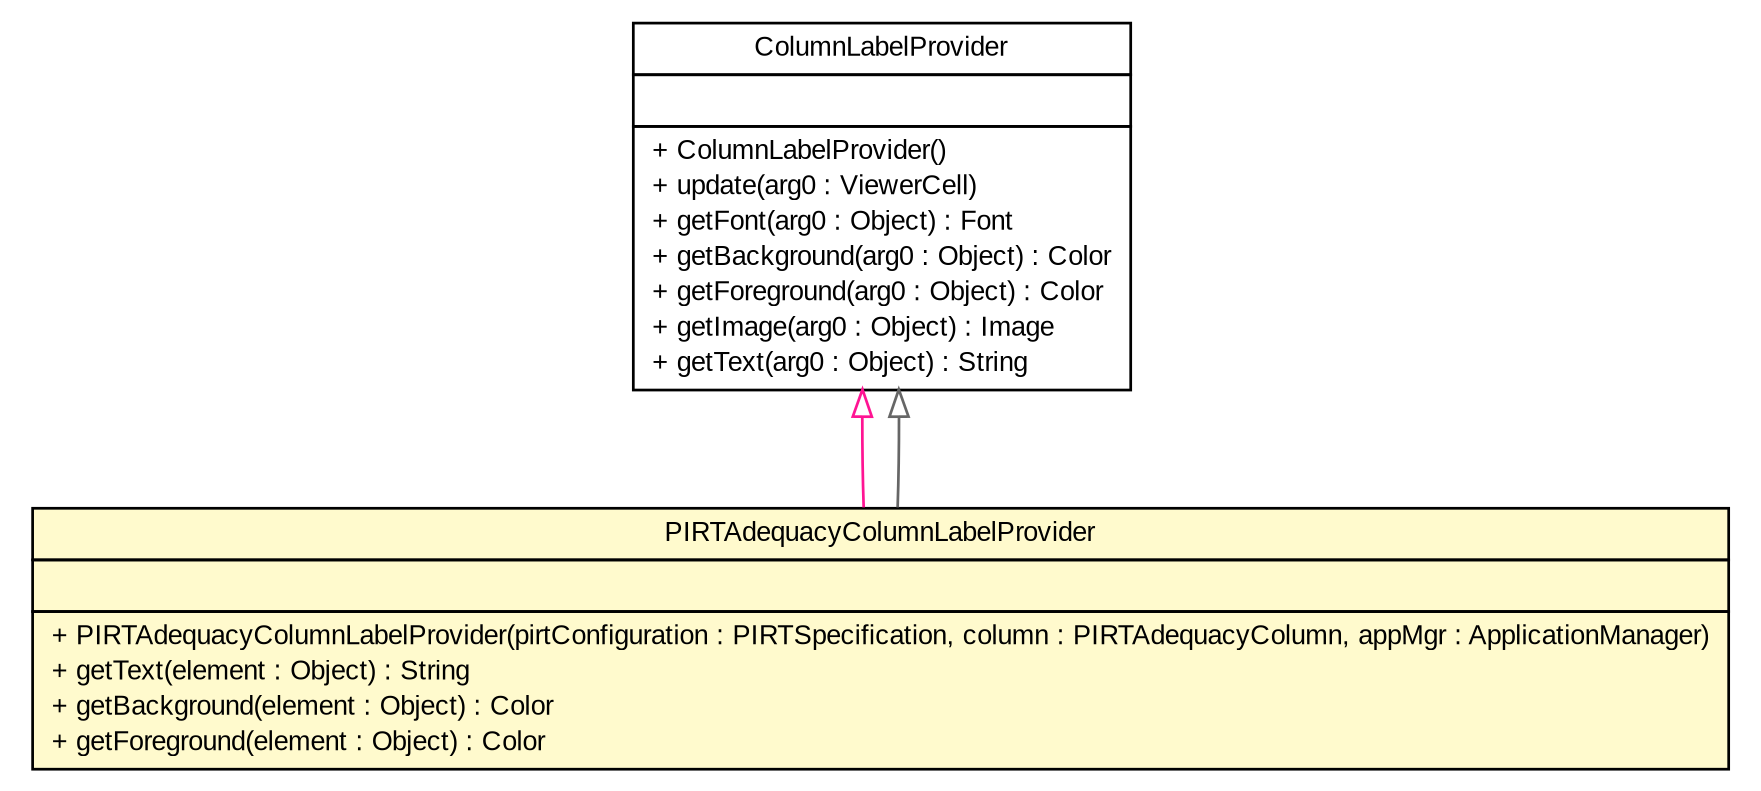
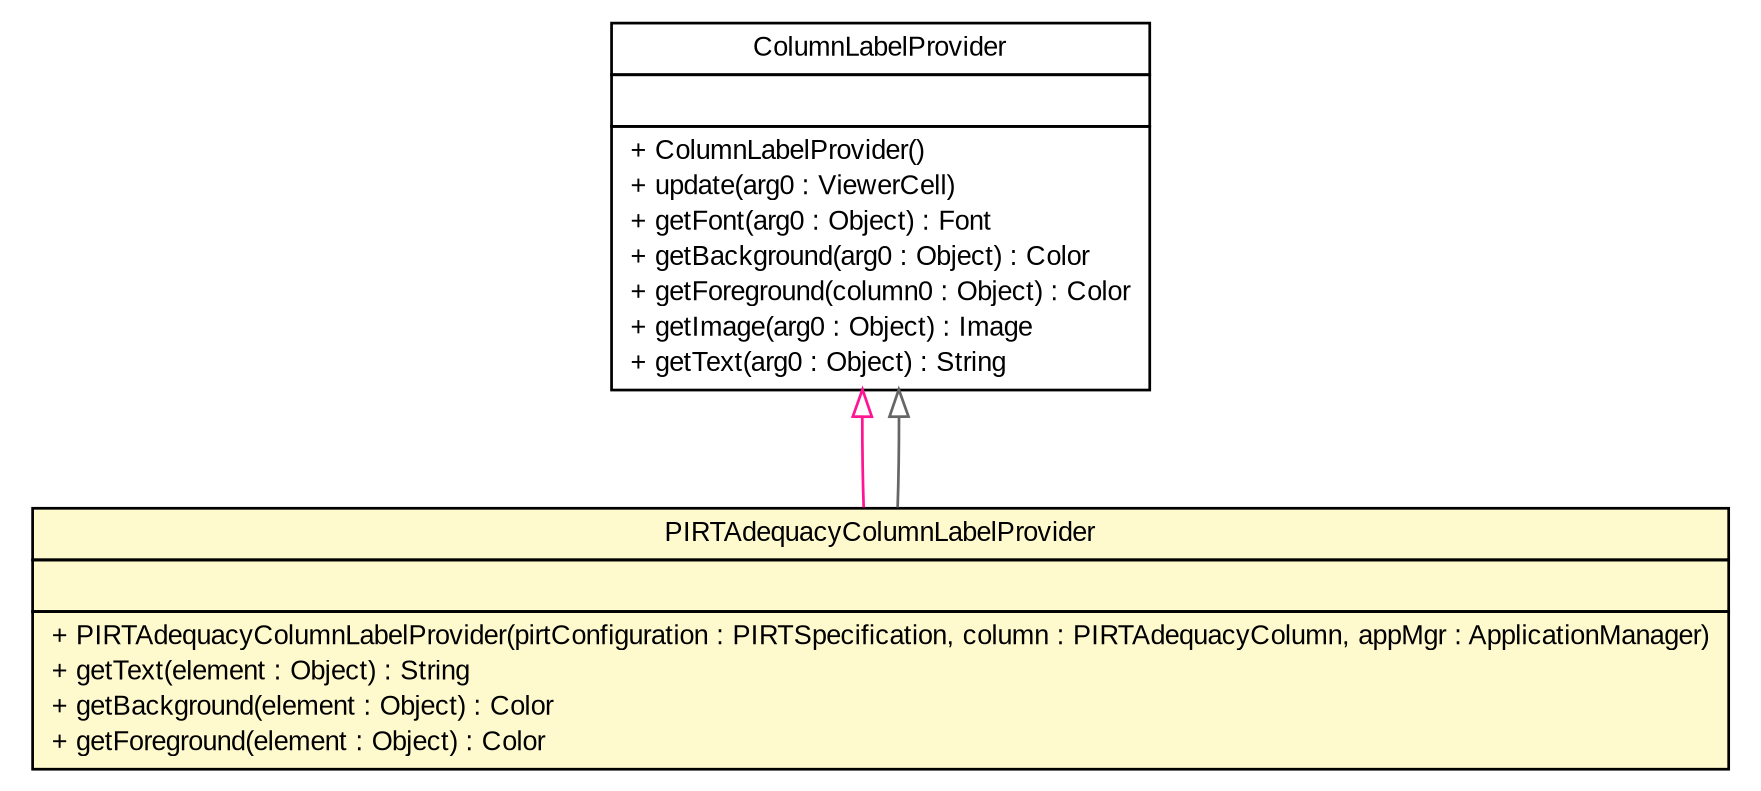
node "ColumnLabelProvider": text "+ getForeground(arg0 : Object) : Color" -> "+ getForeground(column0 : Object) : Color"
